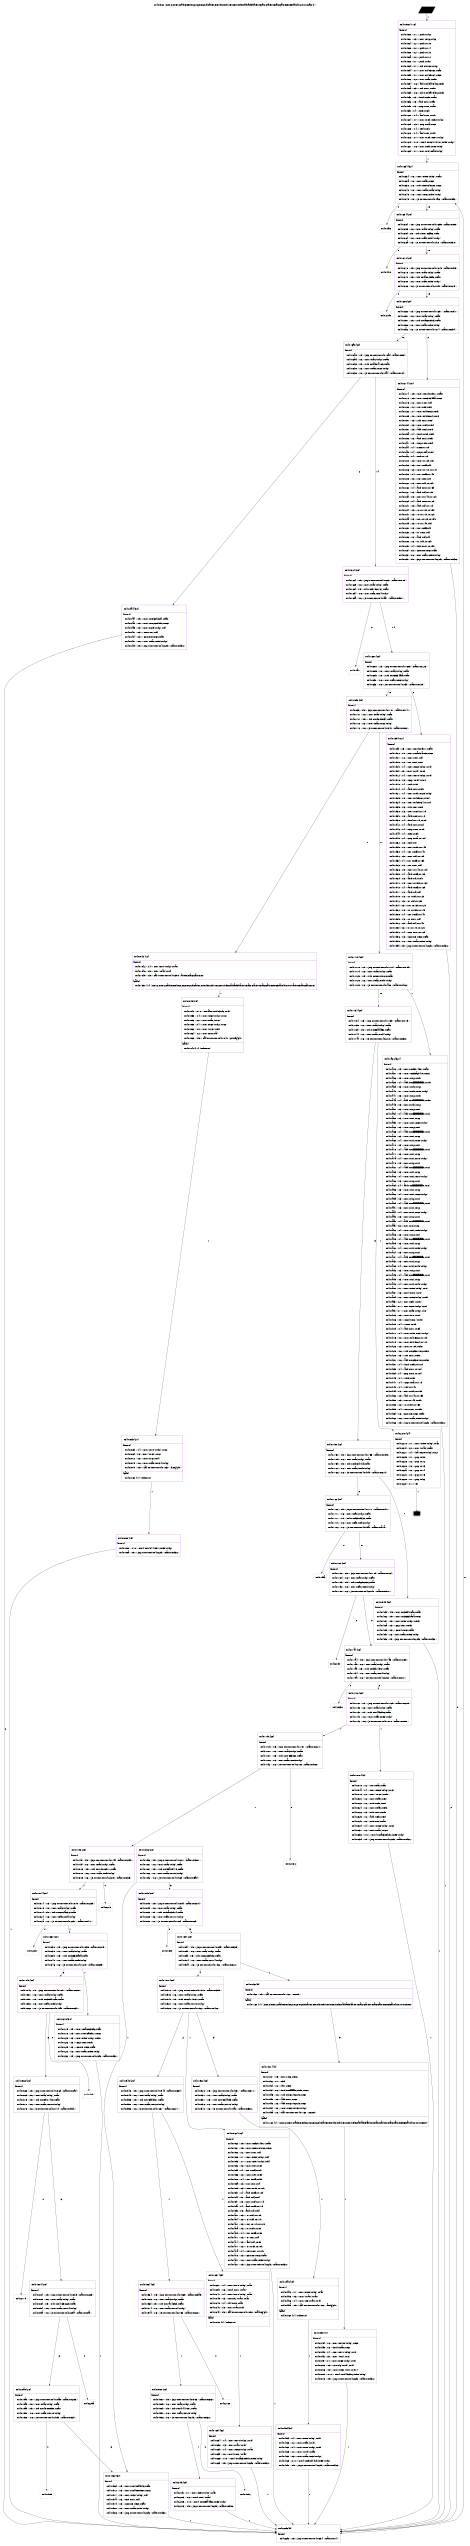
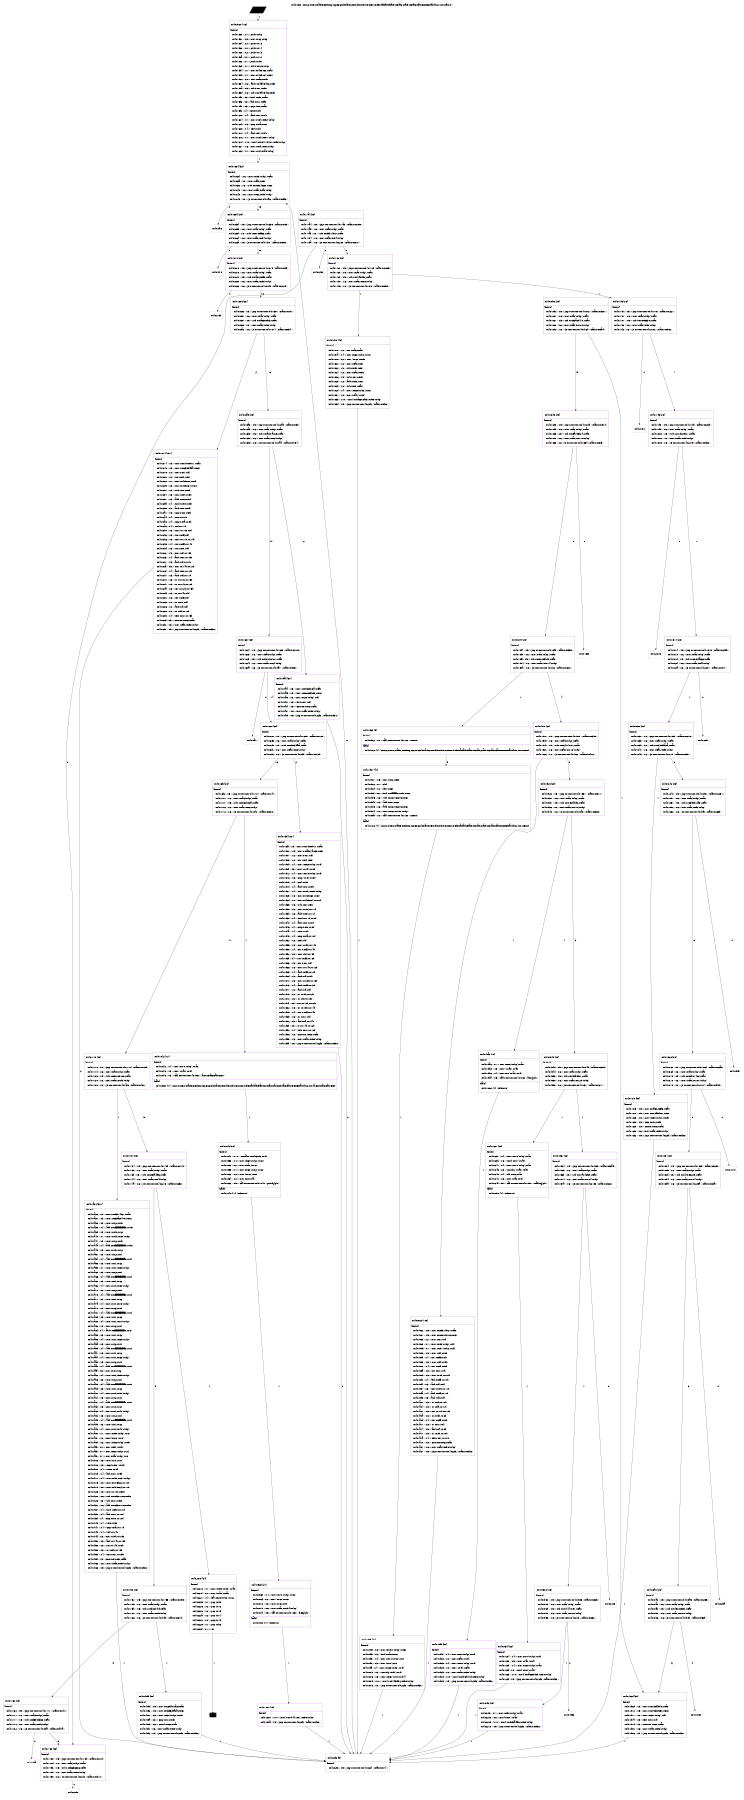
edge "0x401788 [28]" -> "0x4017a4 [28]": reversed
edge "0x401910 [28]" -> "0x401948 [28]": now "0x40192c [28]" -> "0x401948 [28]"
